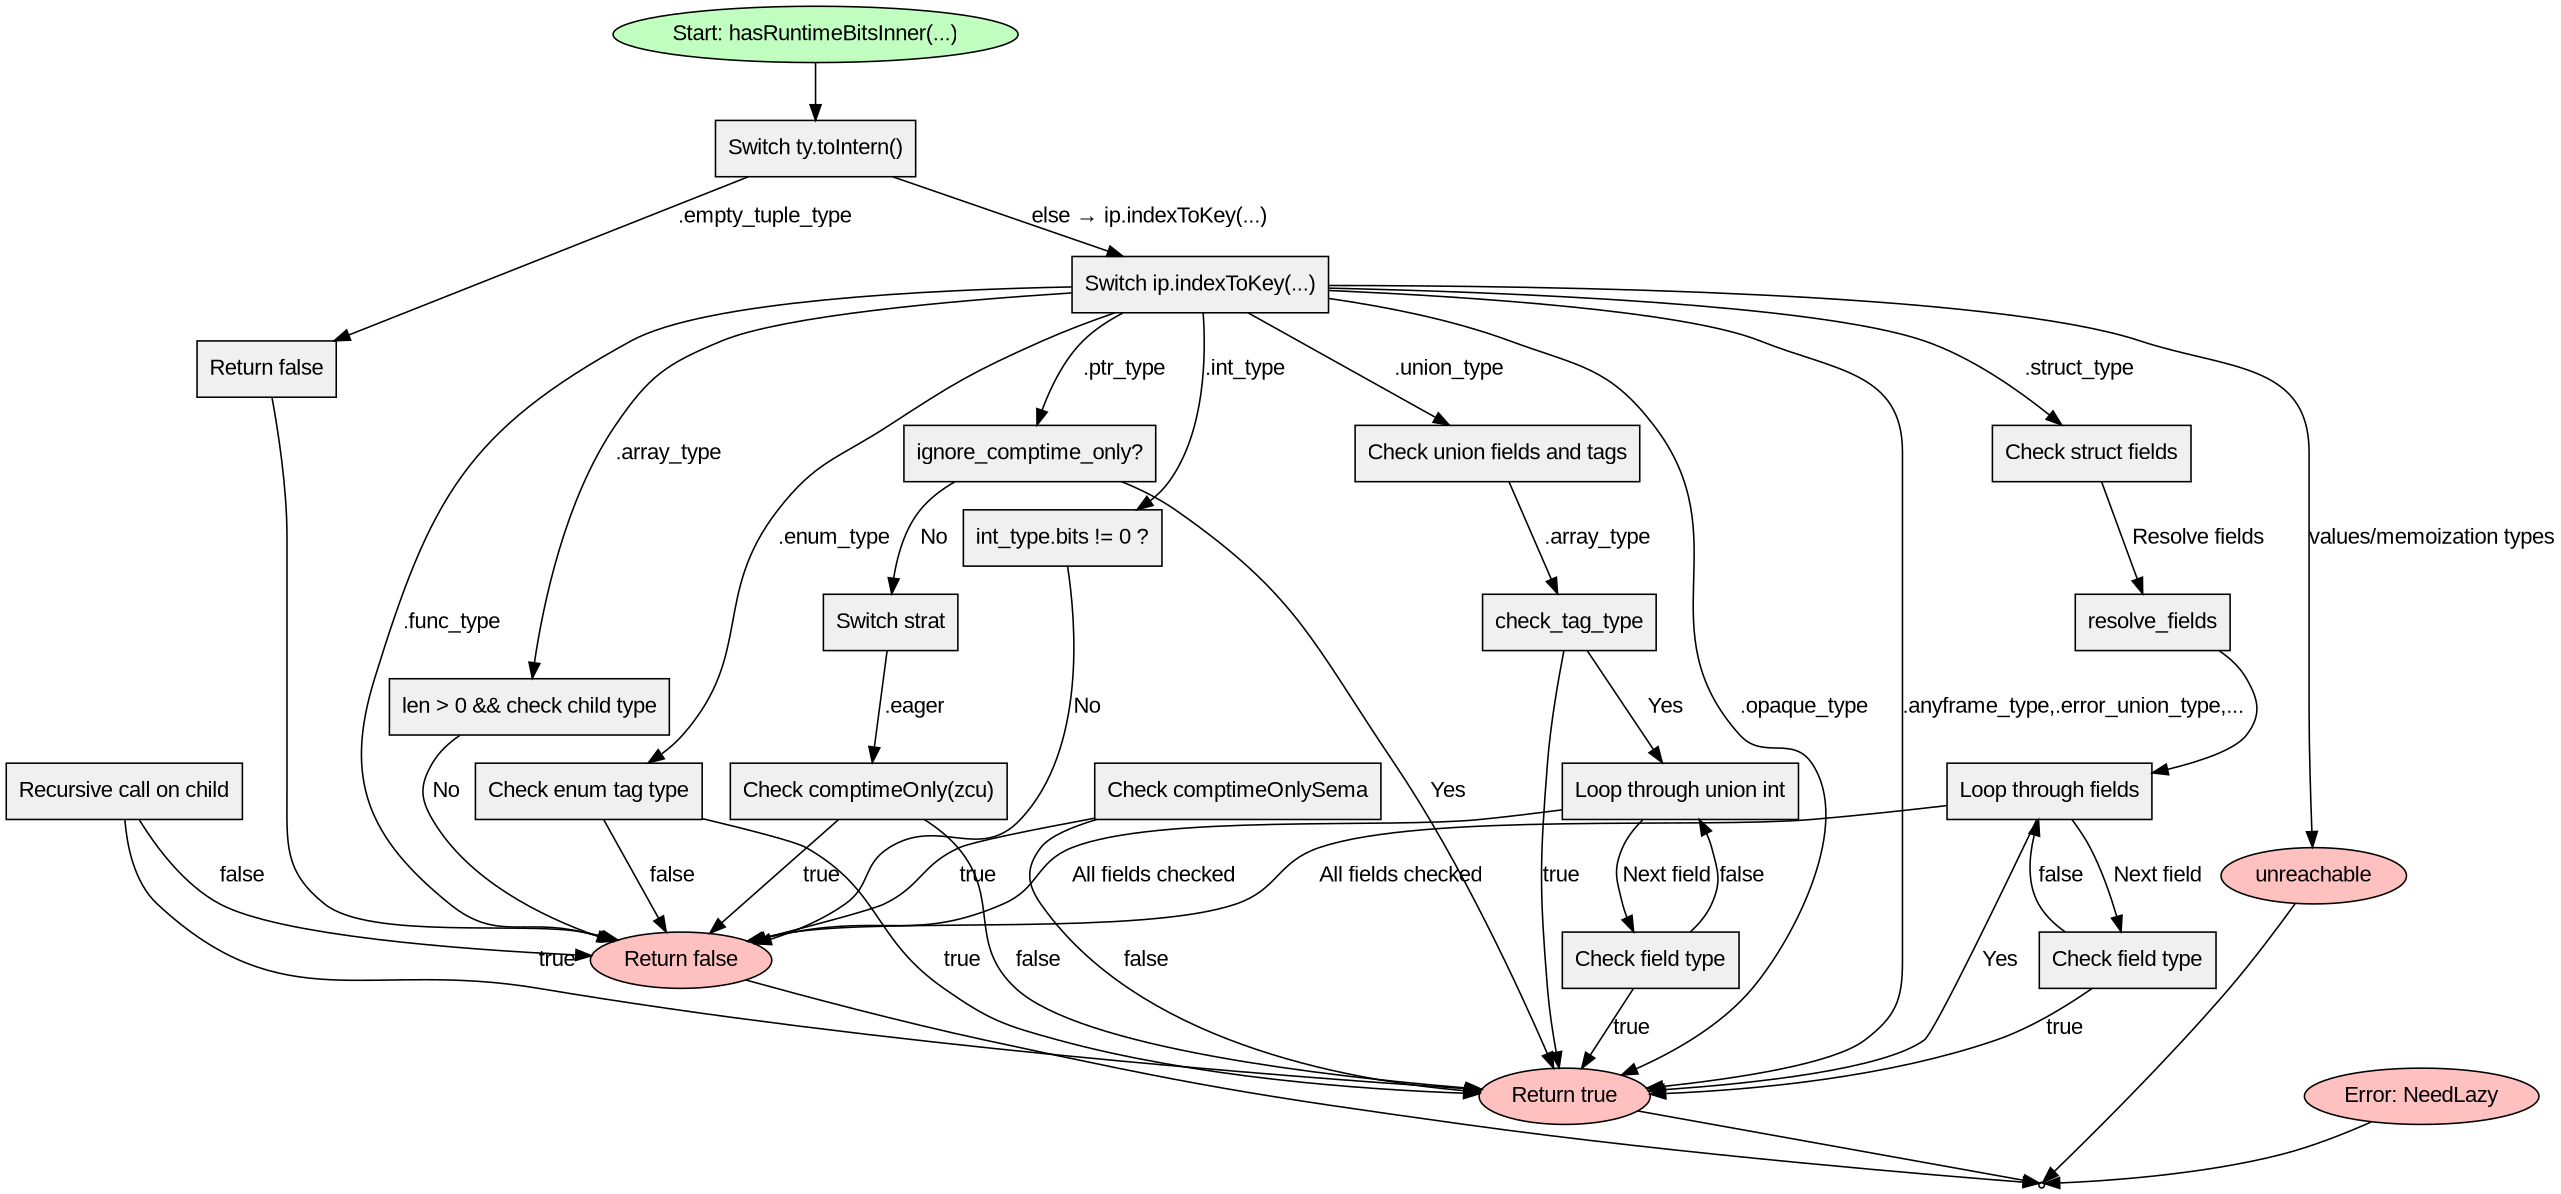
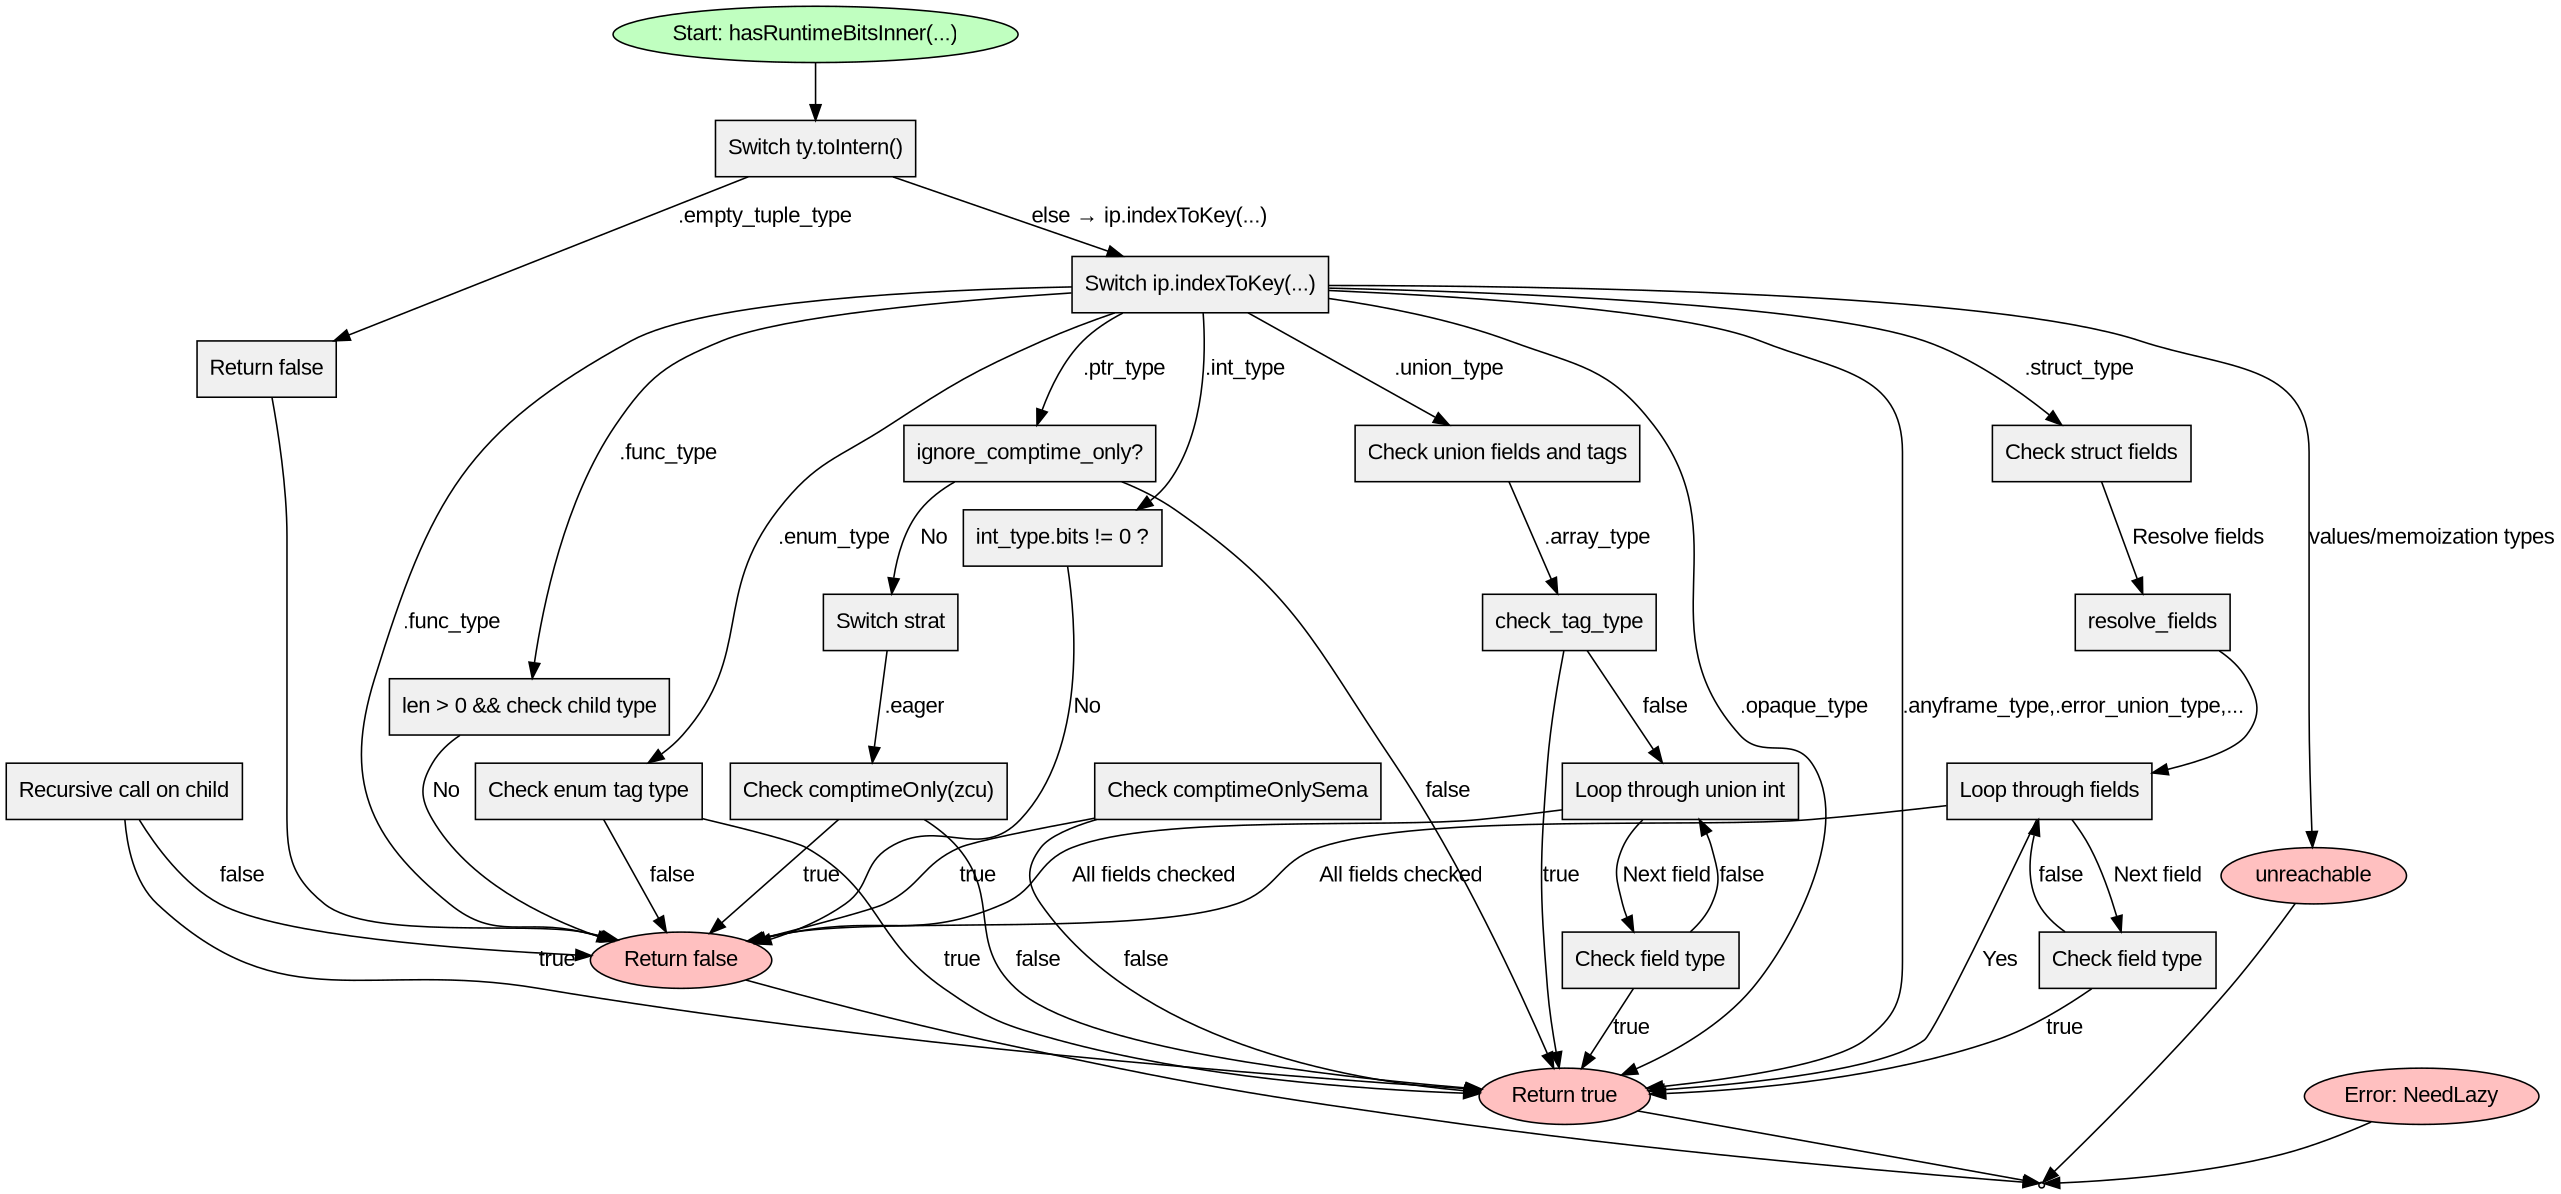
edge "Switch ip.indexToKey(...)" -> "len > 0 && check child type": label ".array_type" -> ".func_type"
edge "check_tag_type" -> "Loop through union int": label "Yes" -> "false"
edge "ignore_comptime_only?" -> "Return true": label "Yes" -> "false"
